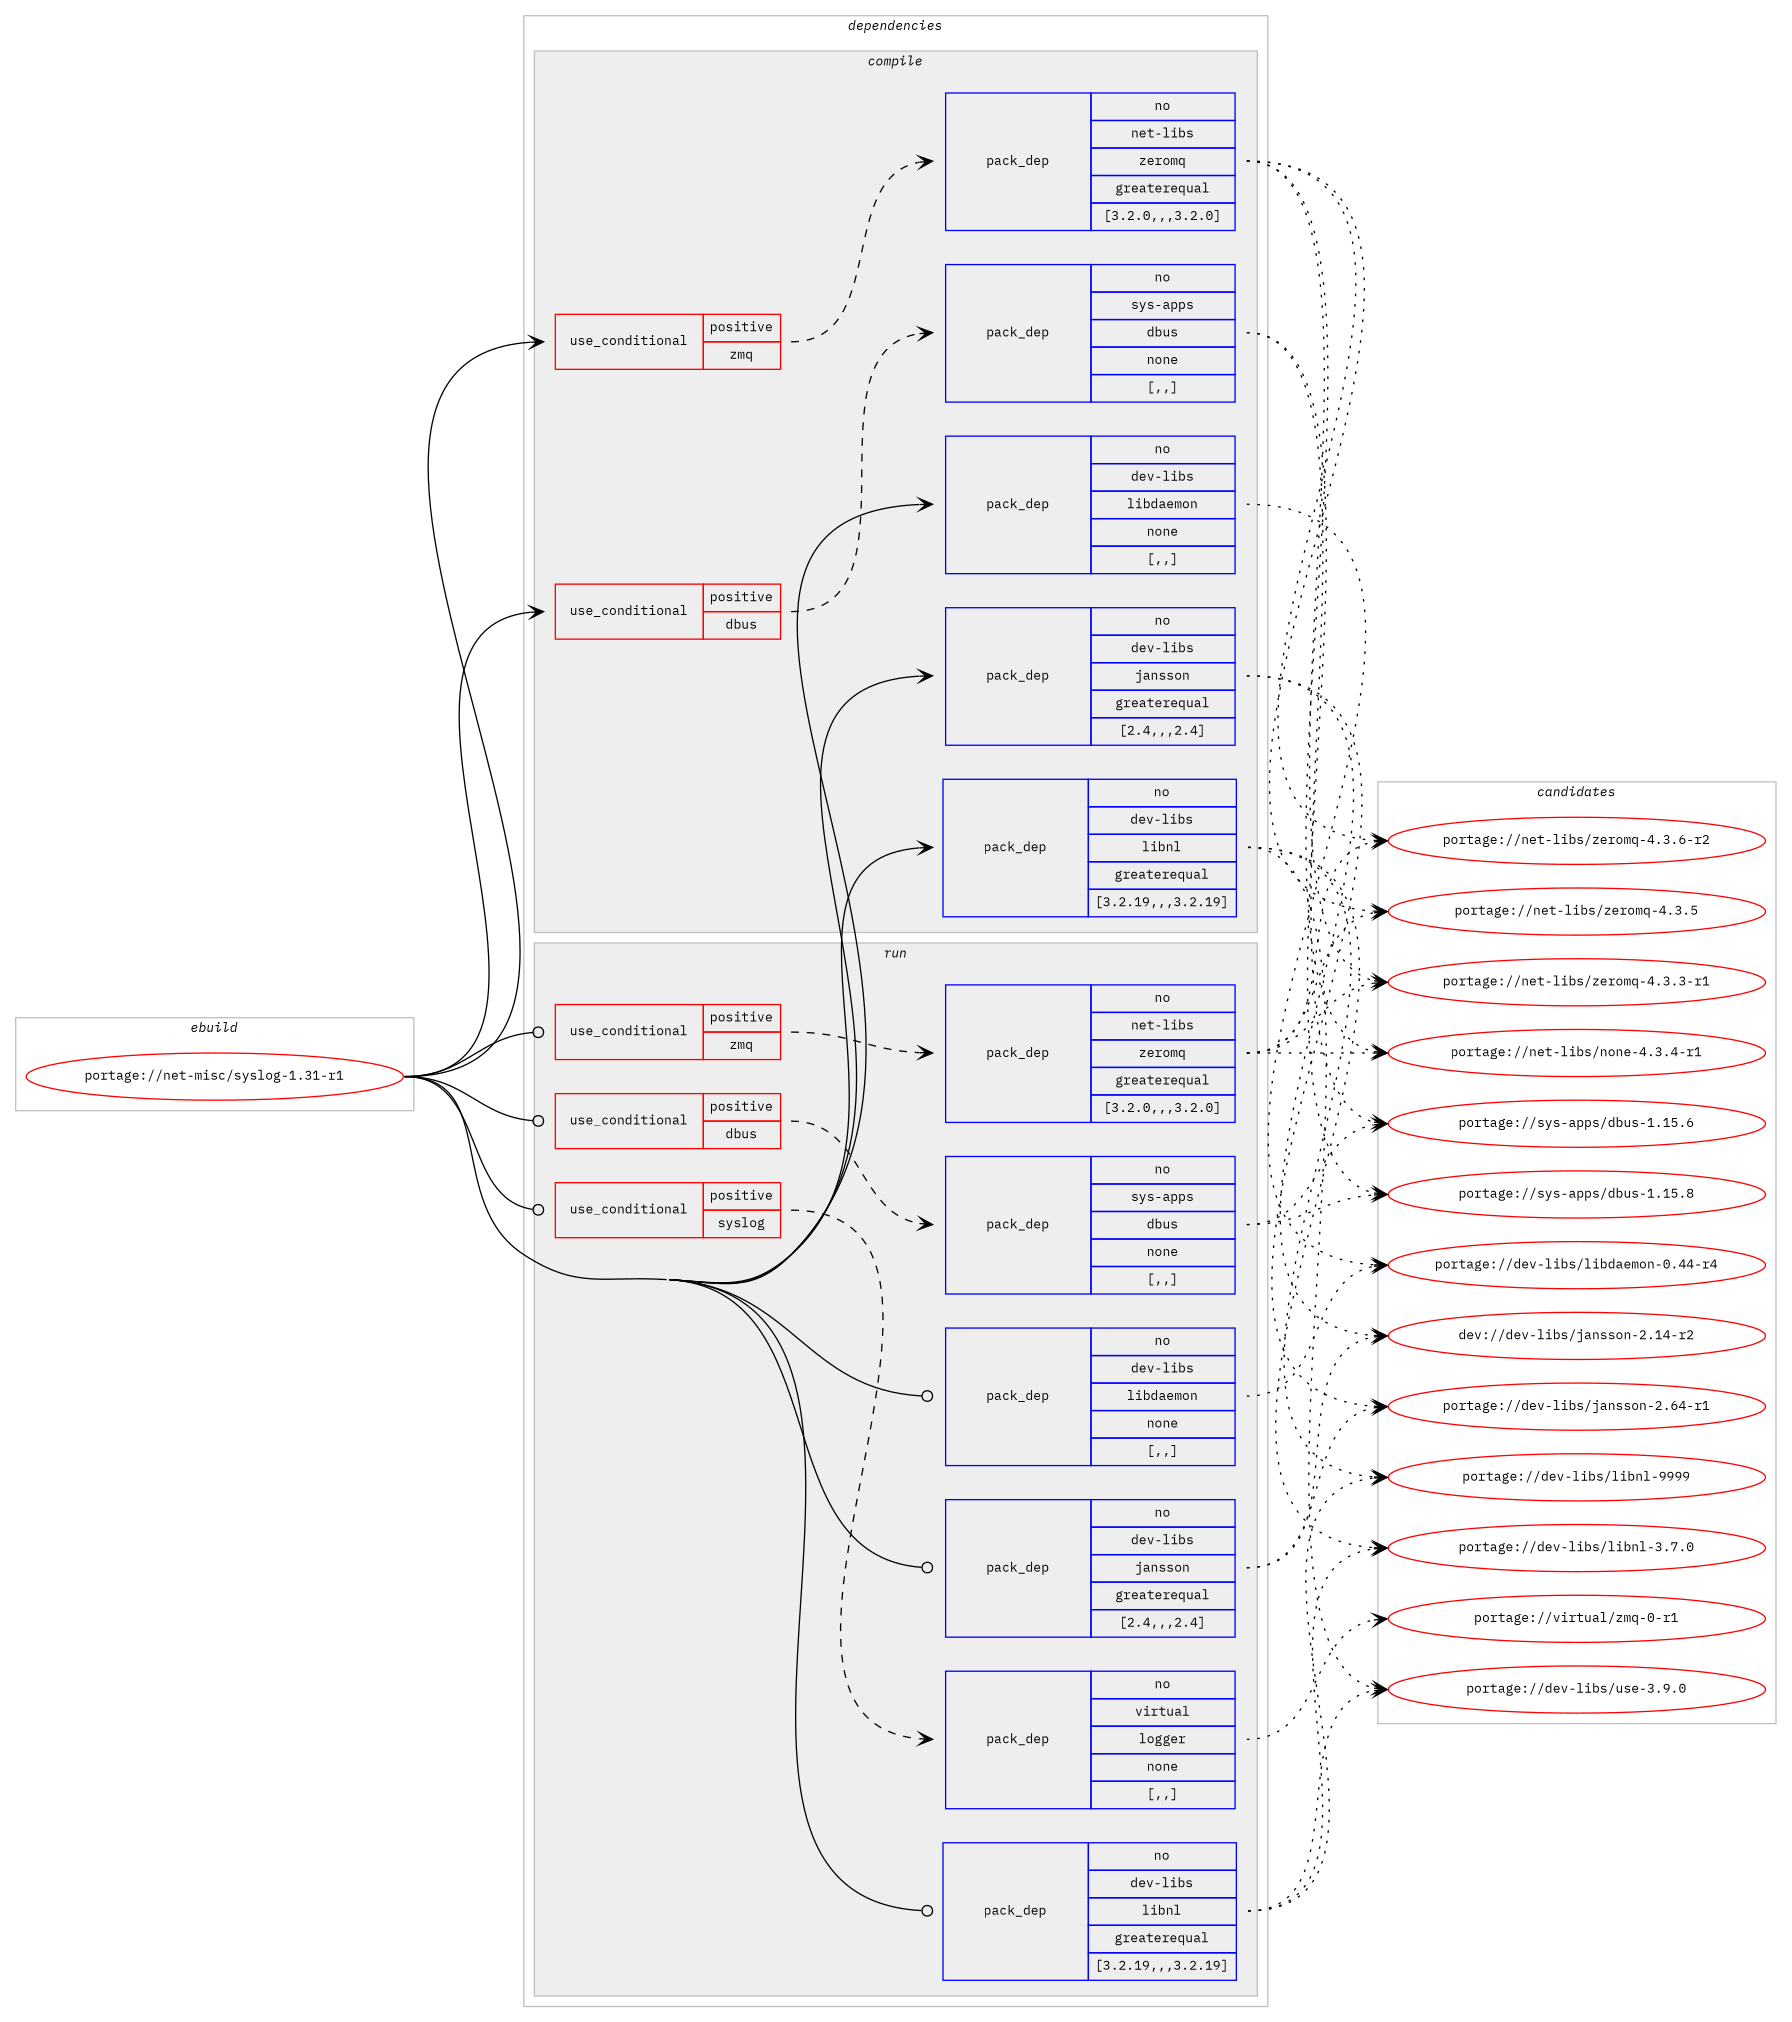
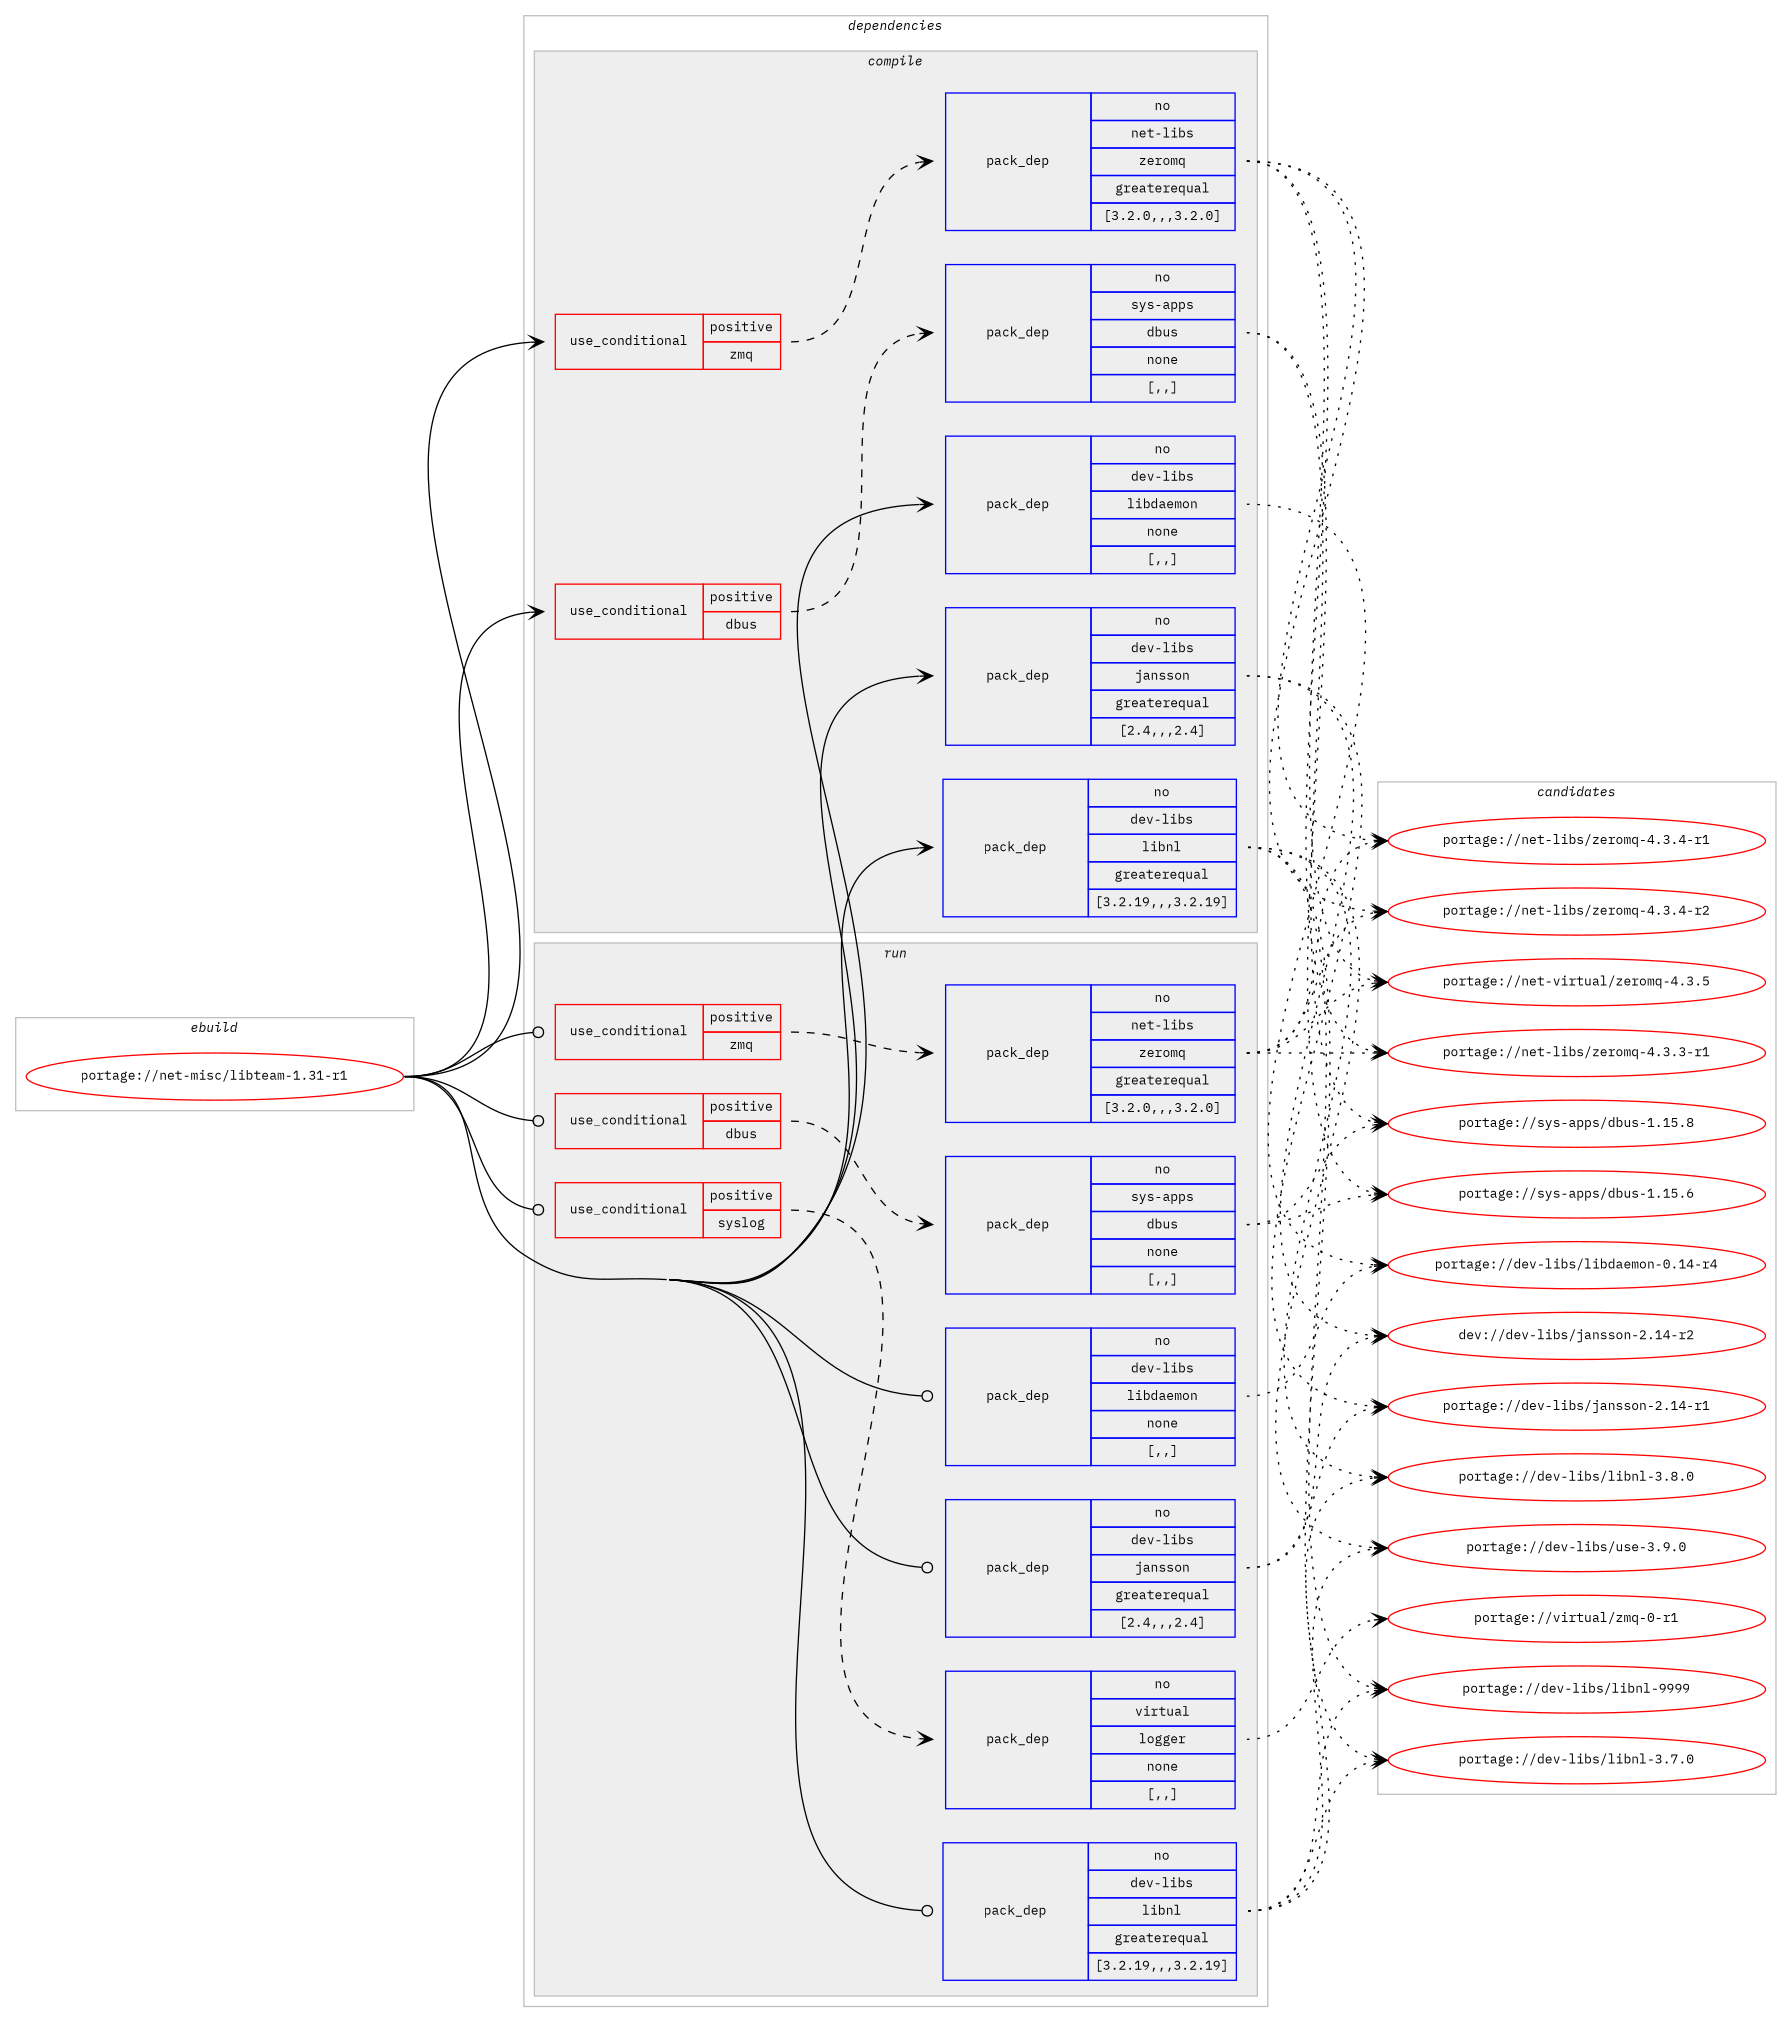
node "portage://net-libs/zeromq-4.3.6-r2": label "portage://net-libs/zeromq-4.3.6-r2" -> "portage://net-libs/zeromq-4.3.4-r2"
node "portage://net-libs/zeromq-4.3.5": label "portage://net-libs/zeromq-4.3.5" -> "portage://net-virtual/zeromq-4.3.5"
node "portage://net-libs/none-4.3.4-r1": label "portage://net-libs/none-4.3.4-r1" -> "portage://net-libs/zeromq-4.3.4-r1"
node "portage://net-misc/syslog-1.31-r1": label "portage://net-misc/syslog-1.31-r1" -> "portage://net-misc/libteam-1.31-r1"
node "portage://dev-libs/libdaemon-0.44-r4": label "portage://dev-libs/libdaemon-0.44-r4" -> "portage://dev-libs/libdaemon-0.14-r4"
node "portage://dev-libs/jansson-2.64-r1": label "portage://dev-libs/jansson-2.64-r1" -> "portage://dev-libs/jansson-2.14-r1"
node "portage://dev-libs/libnl-3.8.0": added
